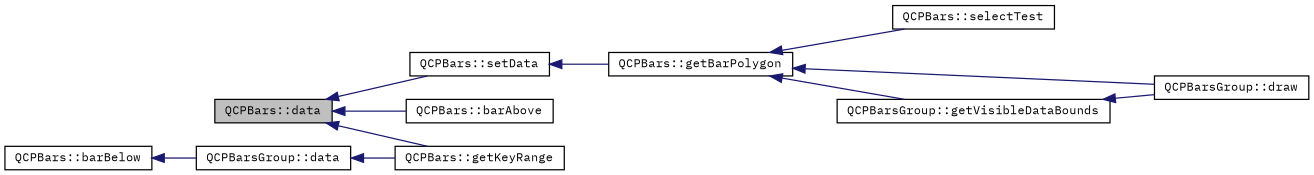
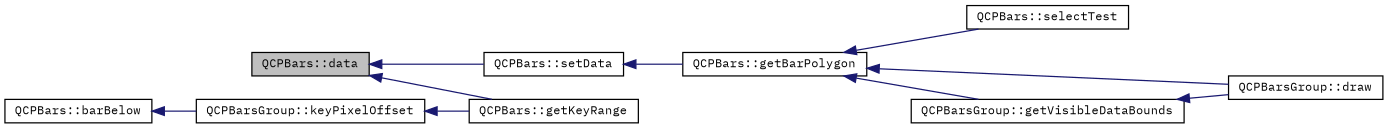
node "QCPBars::barAbove": removed
node "QCPBarsGroup::data": label "QCPBarsGroup::data" -> "QCPBarsGroup::keyPixelOffset"
